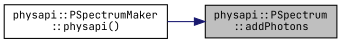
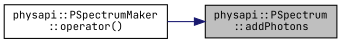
node "physapi::PSpectrumMaker ::physapi()": label "physapi::PSpectrumMaker ::physapi()" -> "physapi::PSpectrumMaker ::operator()"
